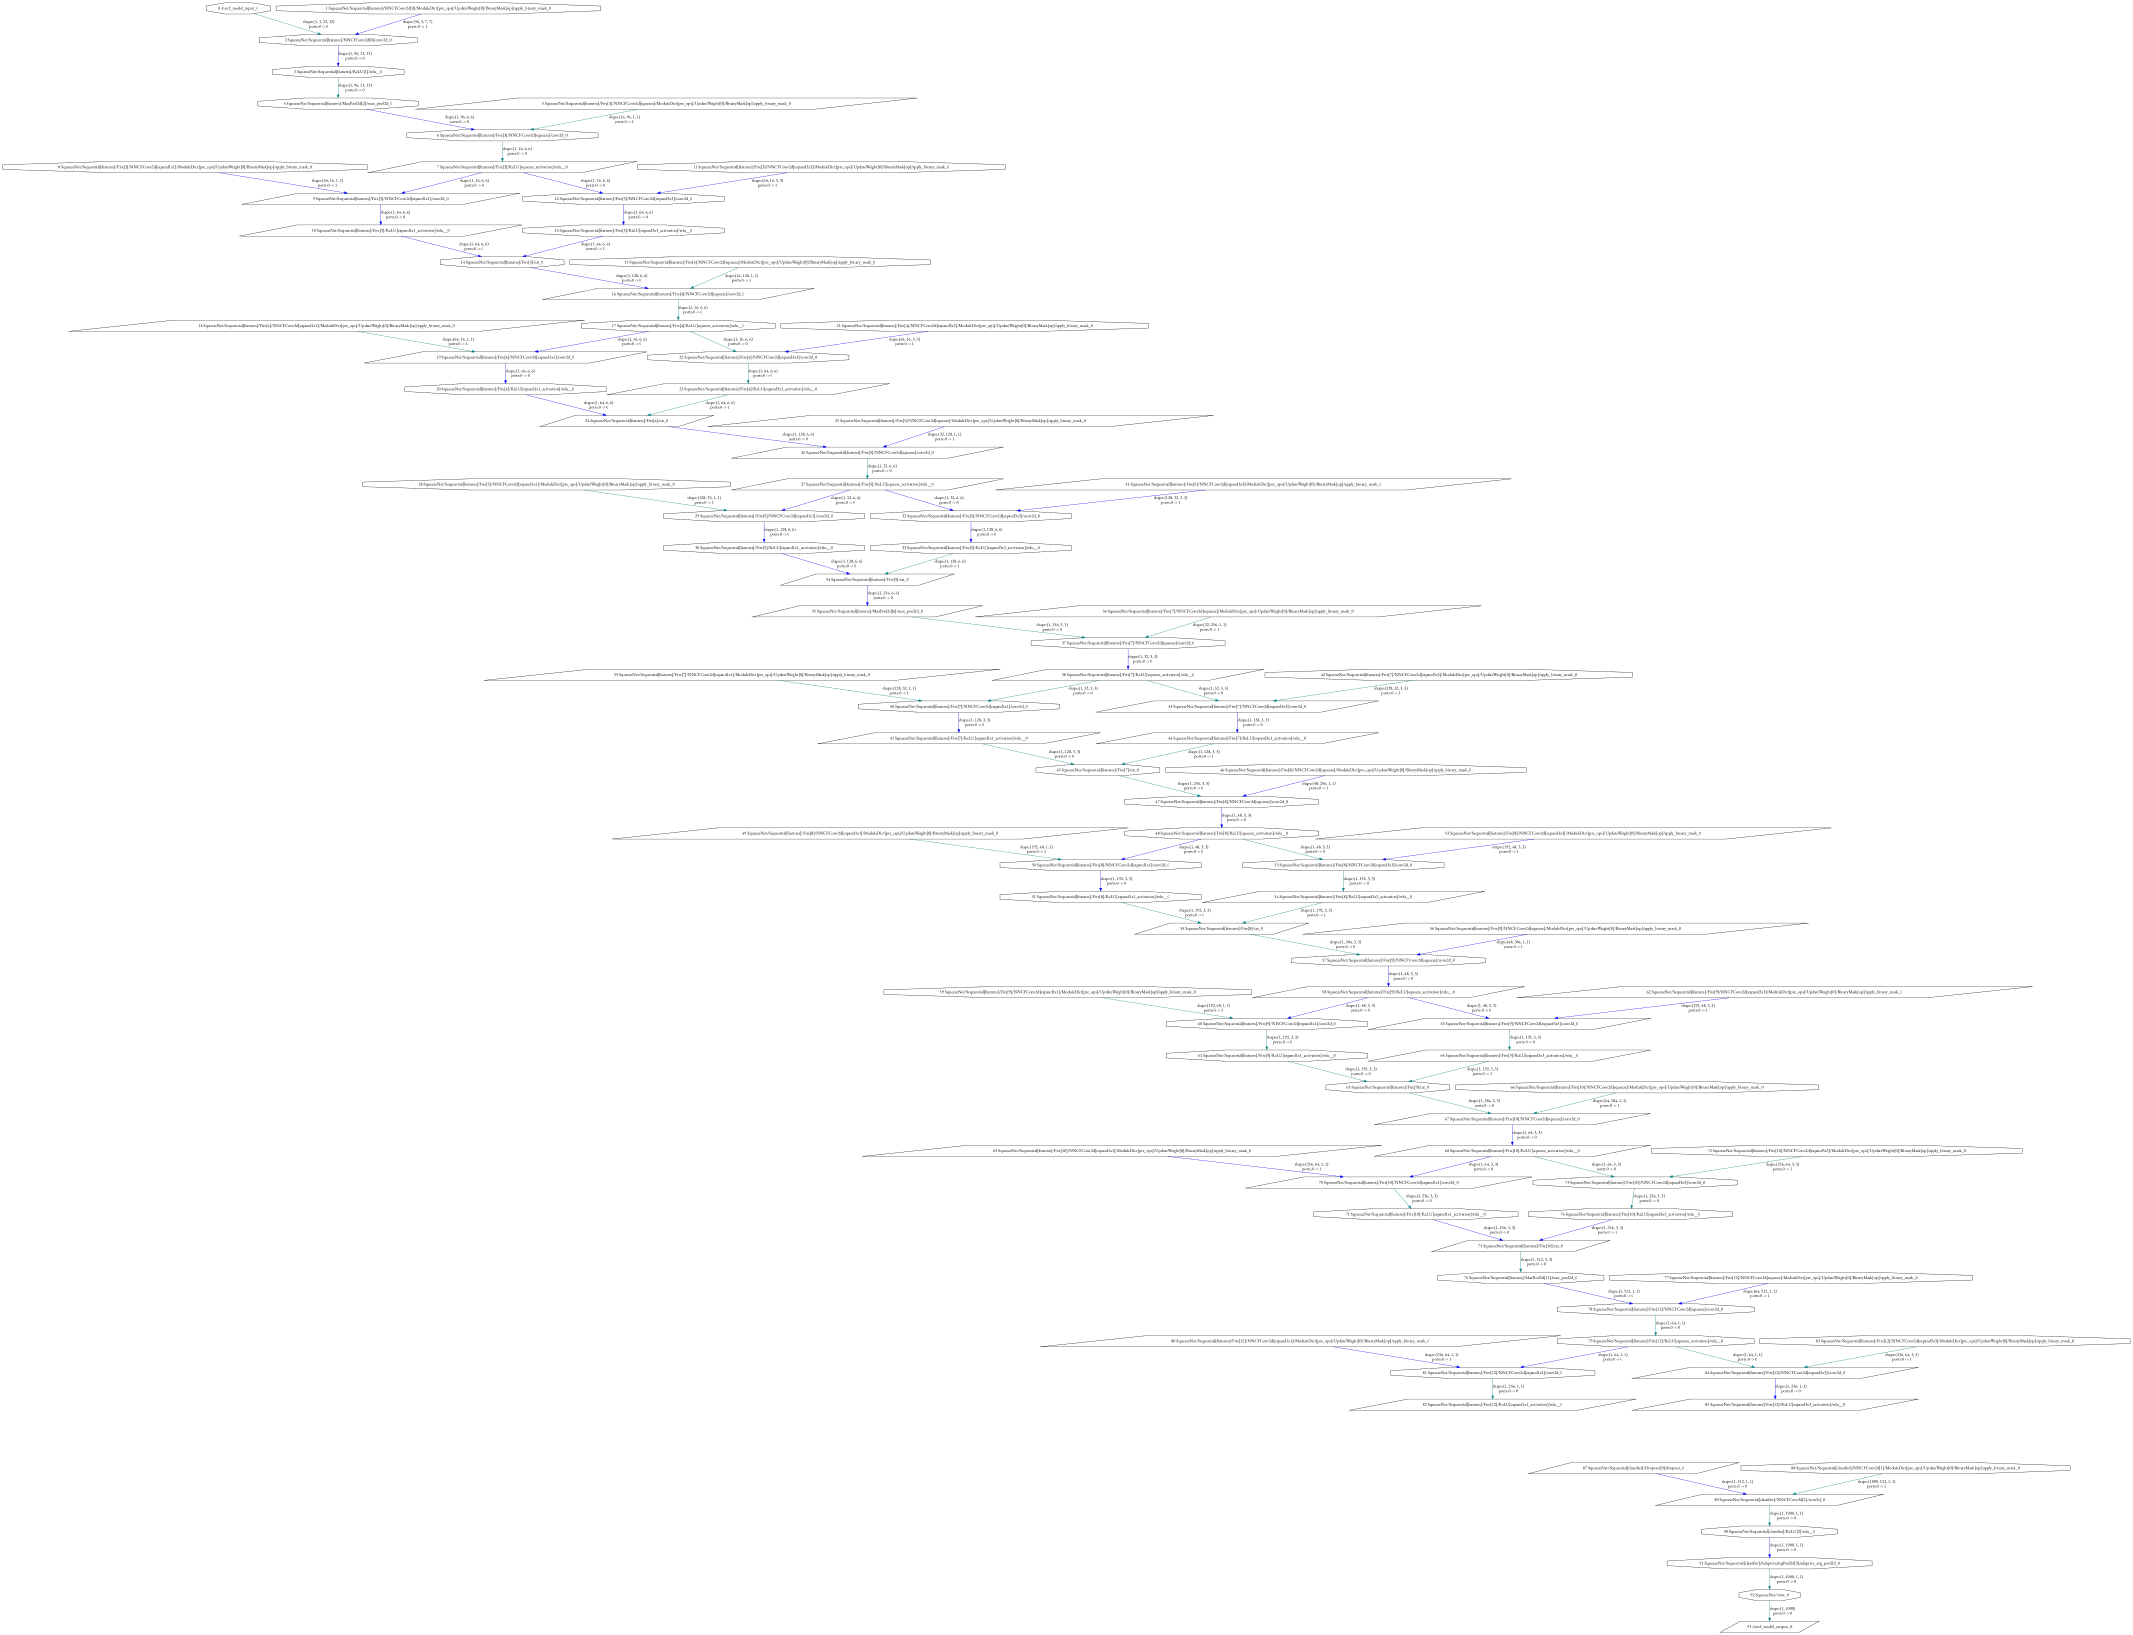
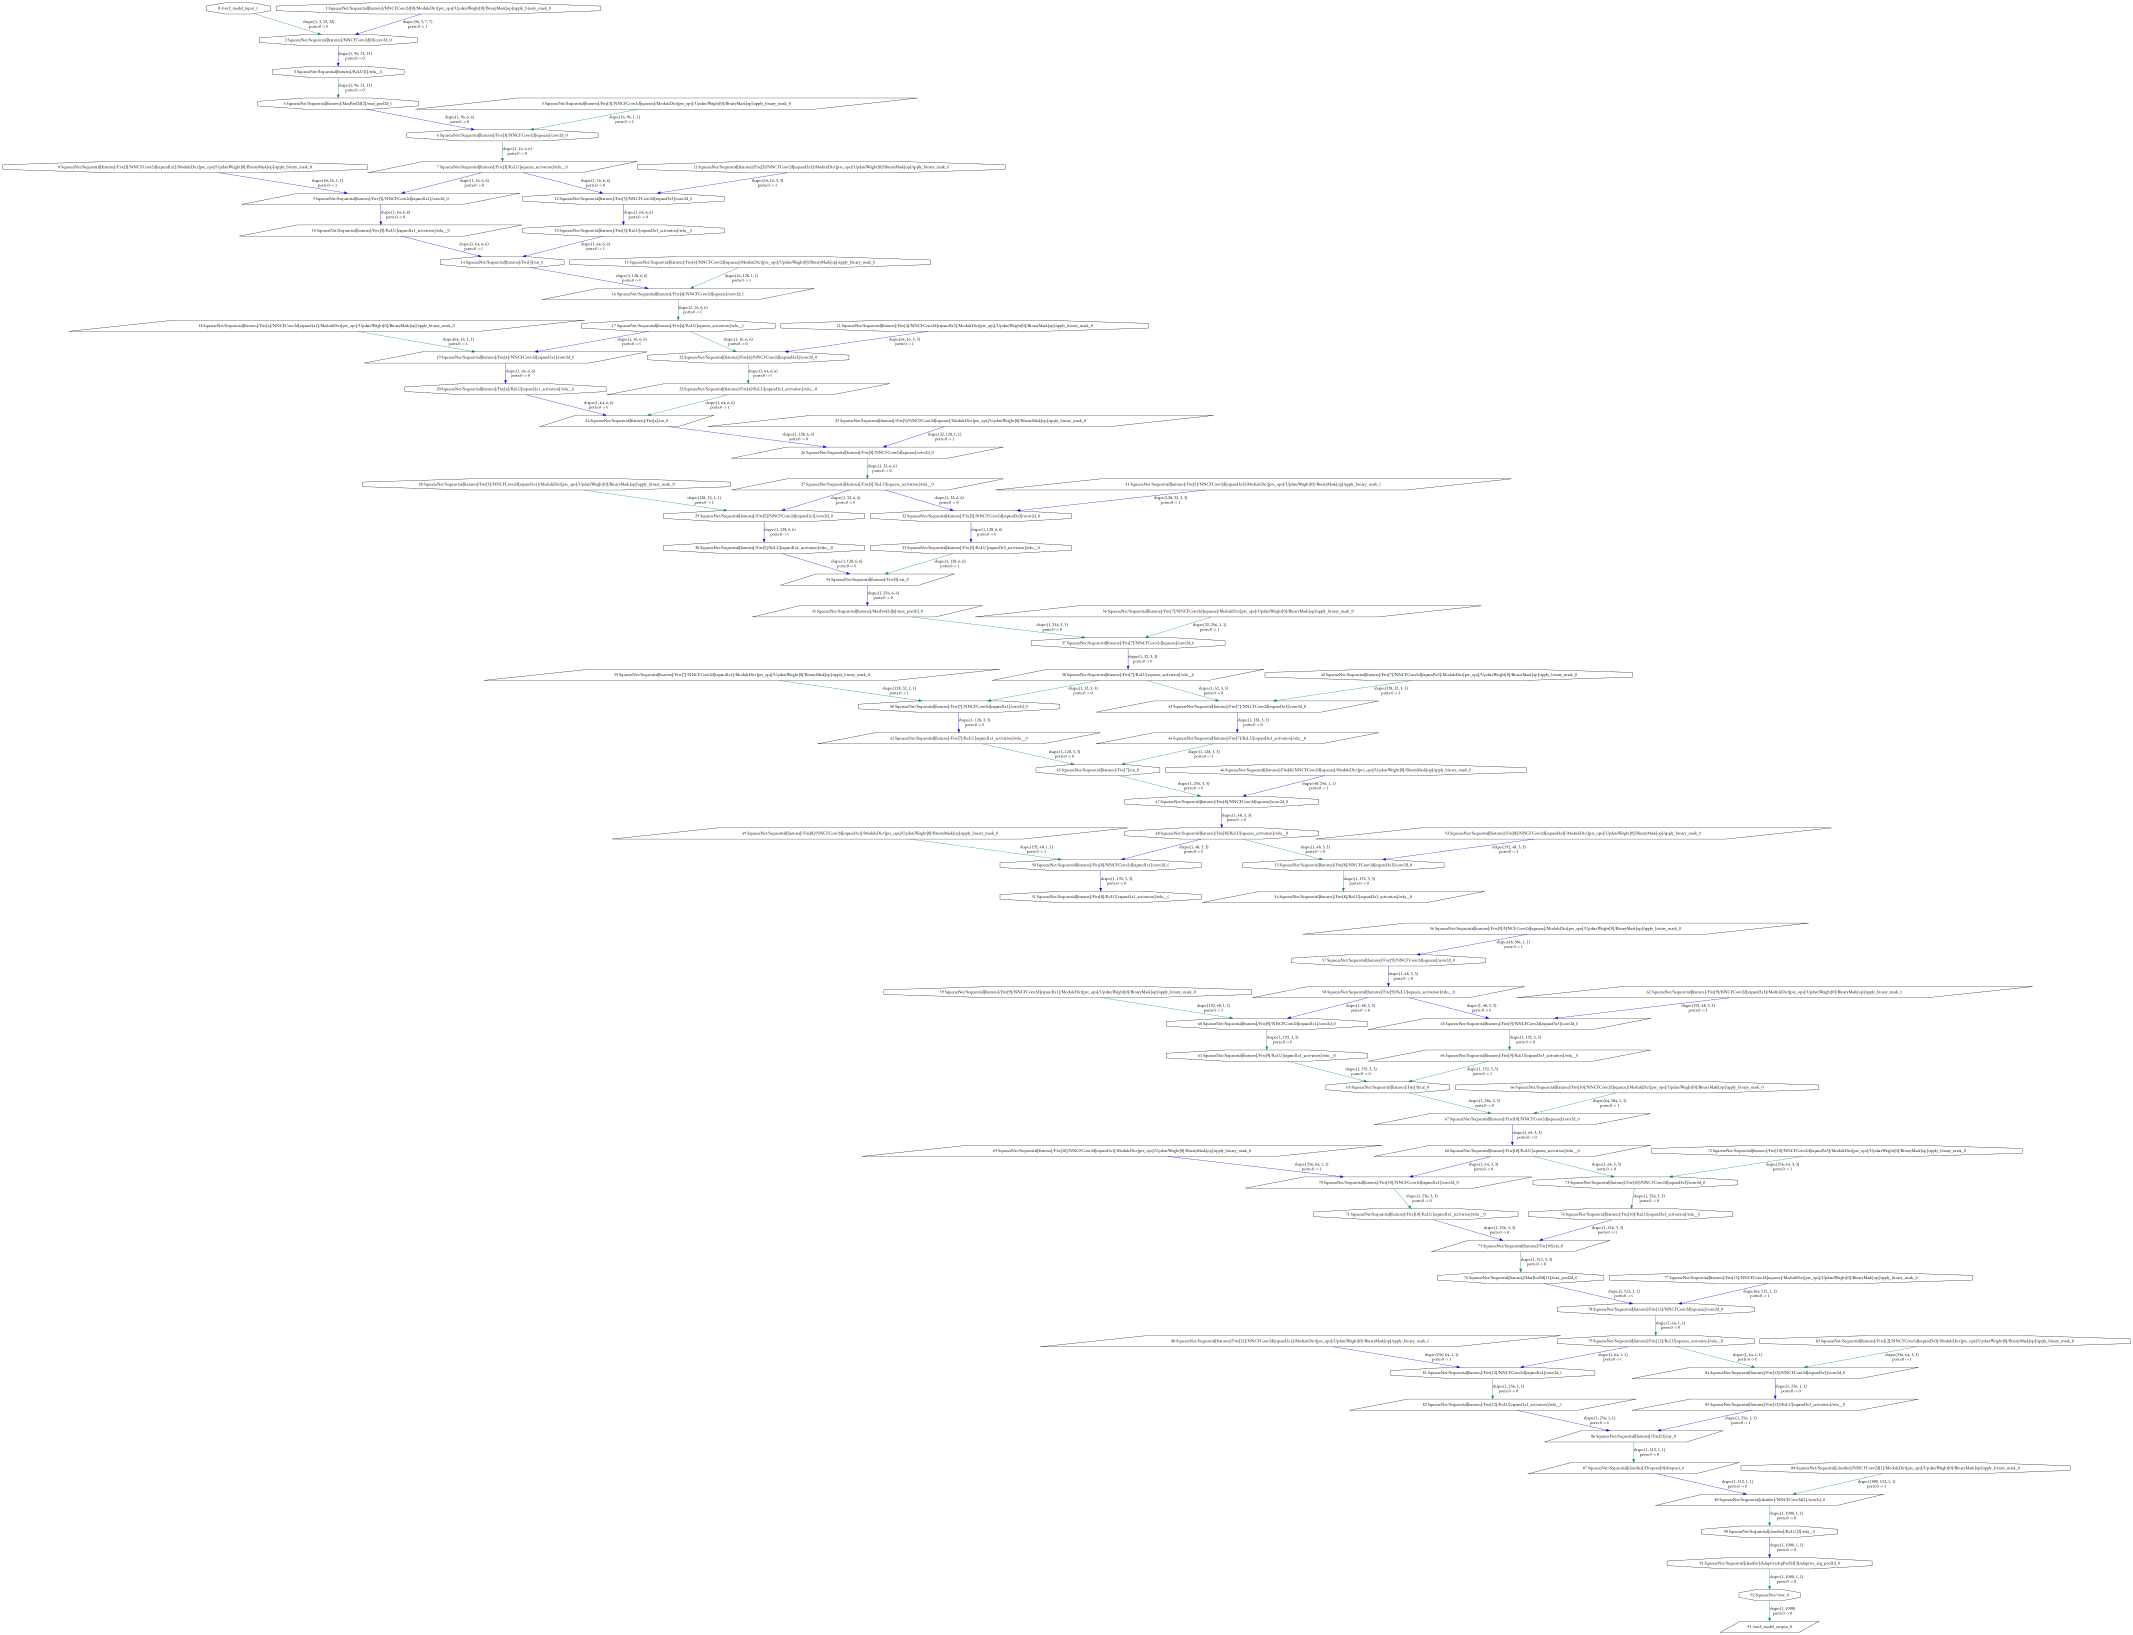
node "55 SqueezeNet/Sequential[features]/Fire[8]/cat_0": removed
node "86 SqueezeNet/Sequential[features]/Fire[12]/cat_0": added
